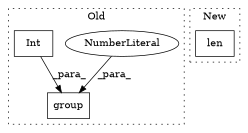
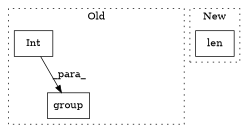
node "NumberLiteral": removed
